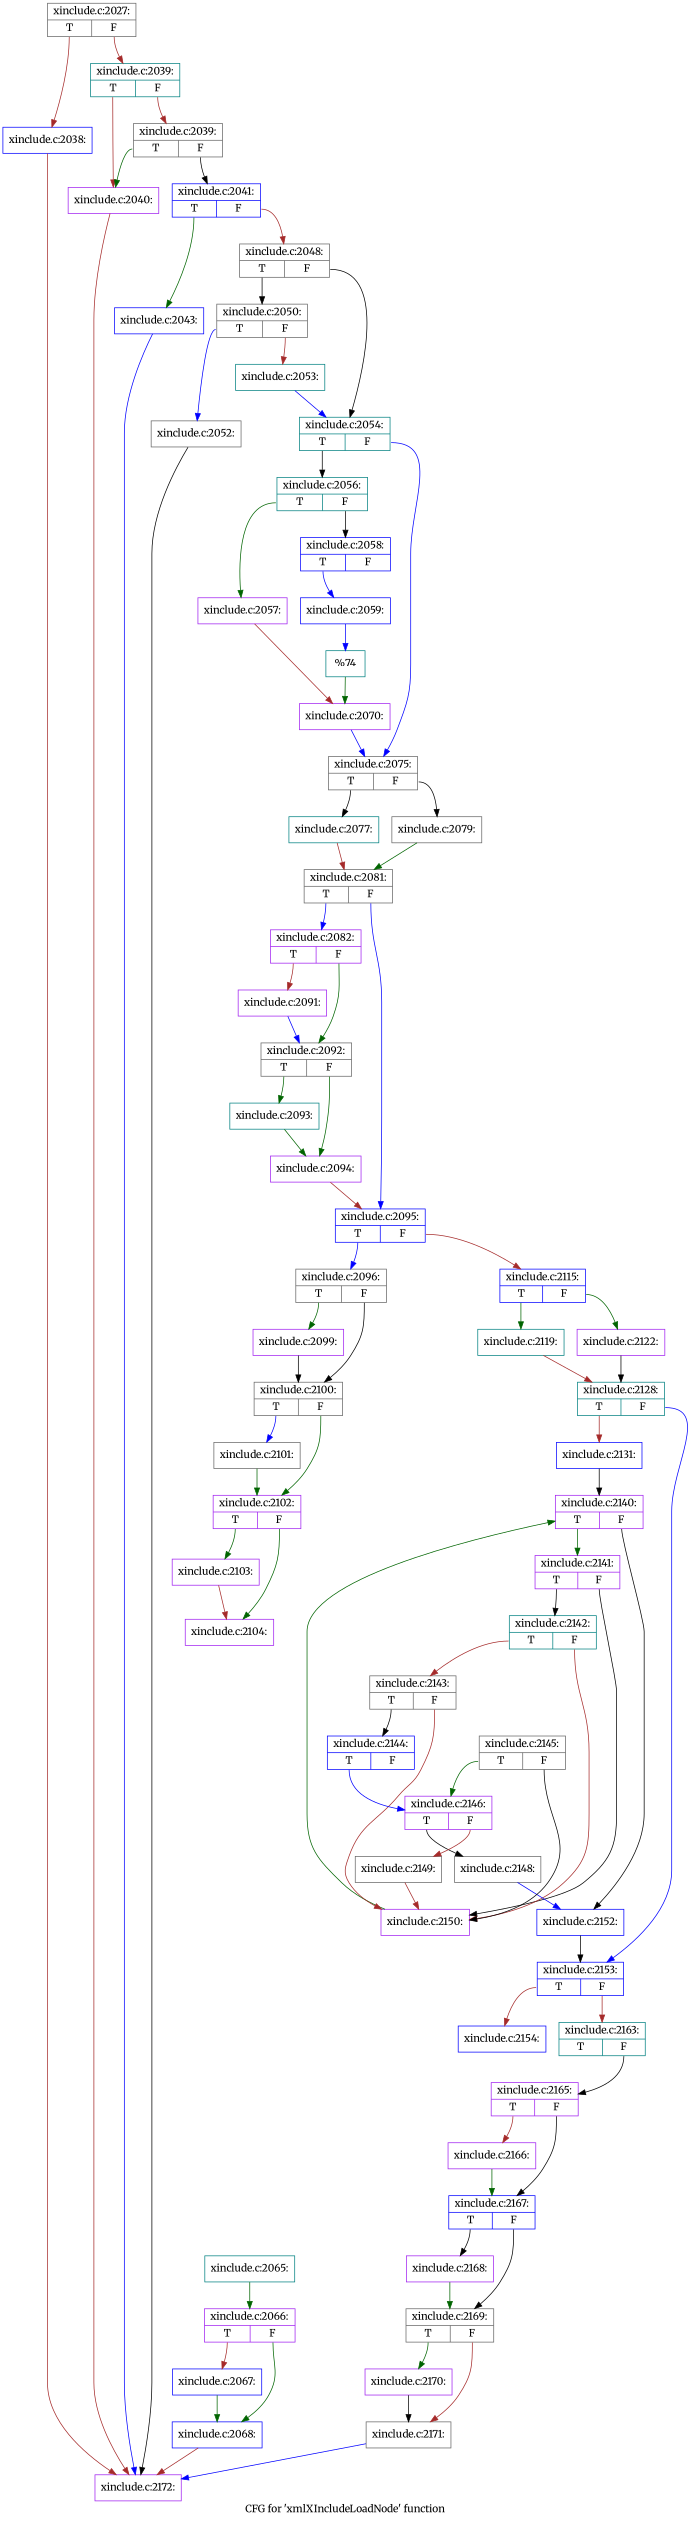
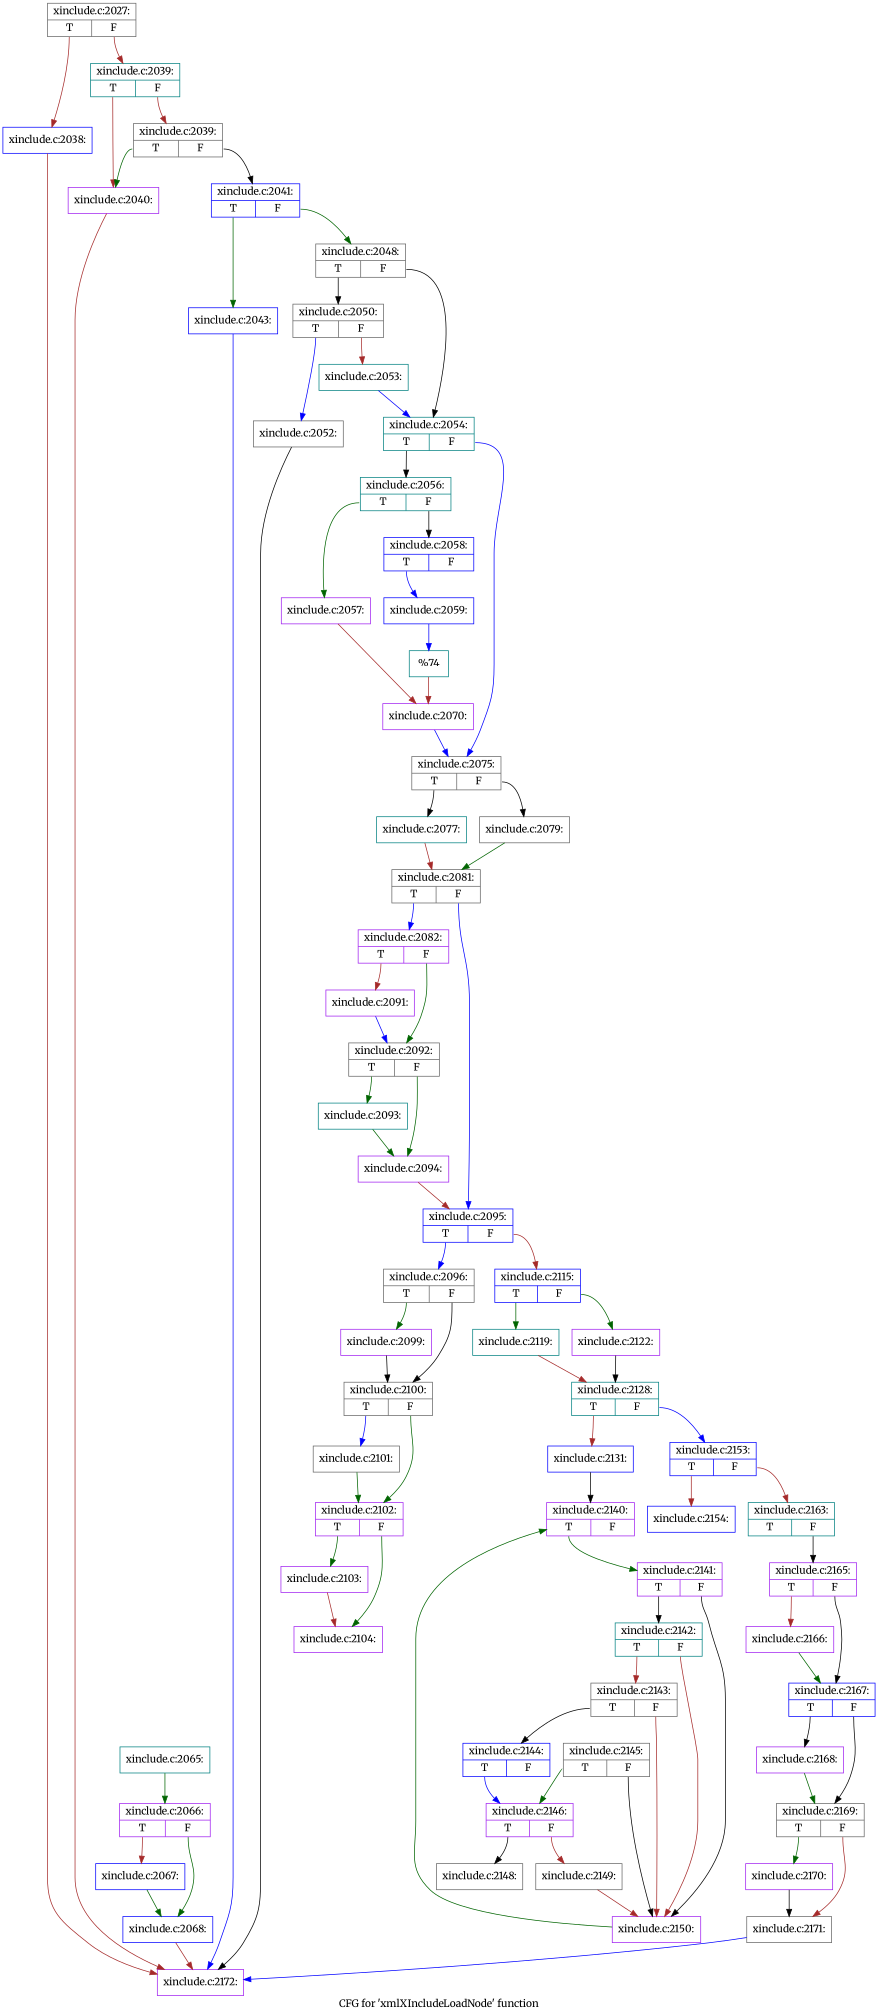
edge "xinclude.c:2041:" -> "xinclude.c:2048:": color brown -> darkgreen
edge "%74" -> "xinclude.c:2070:": color darkgreen -> brown
node "xinclude.c:2152:": removed
